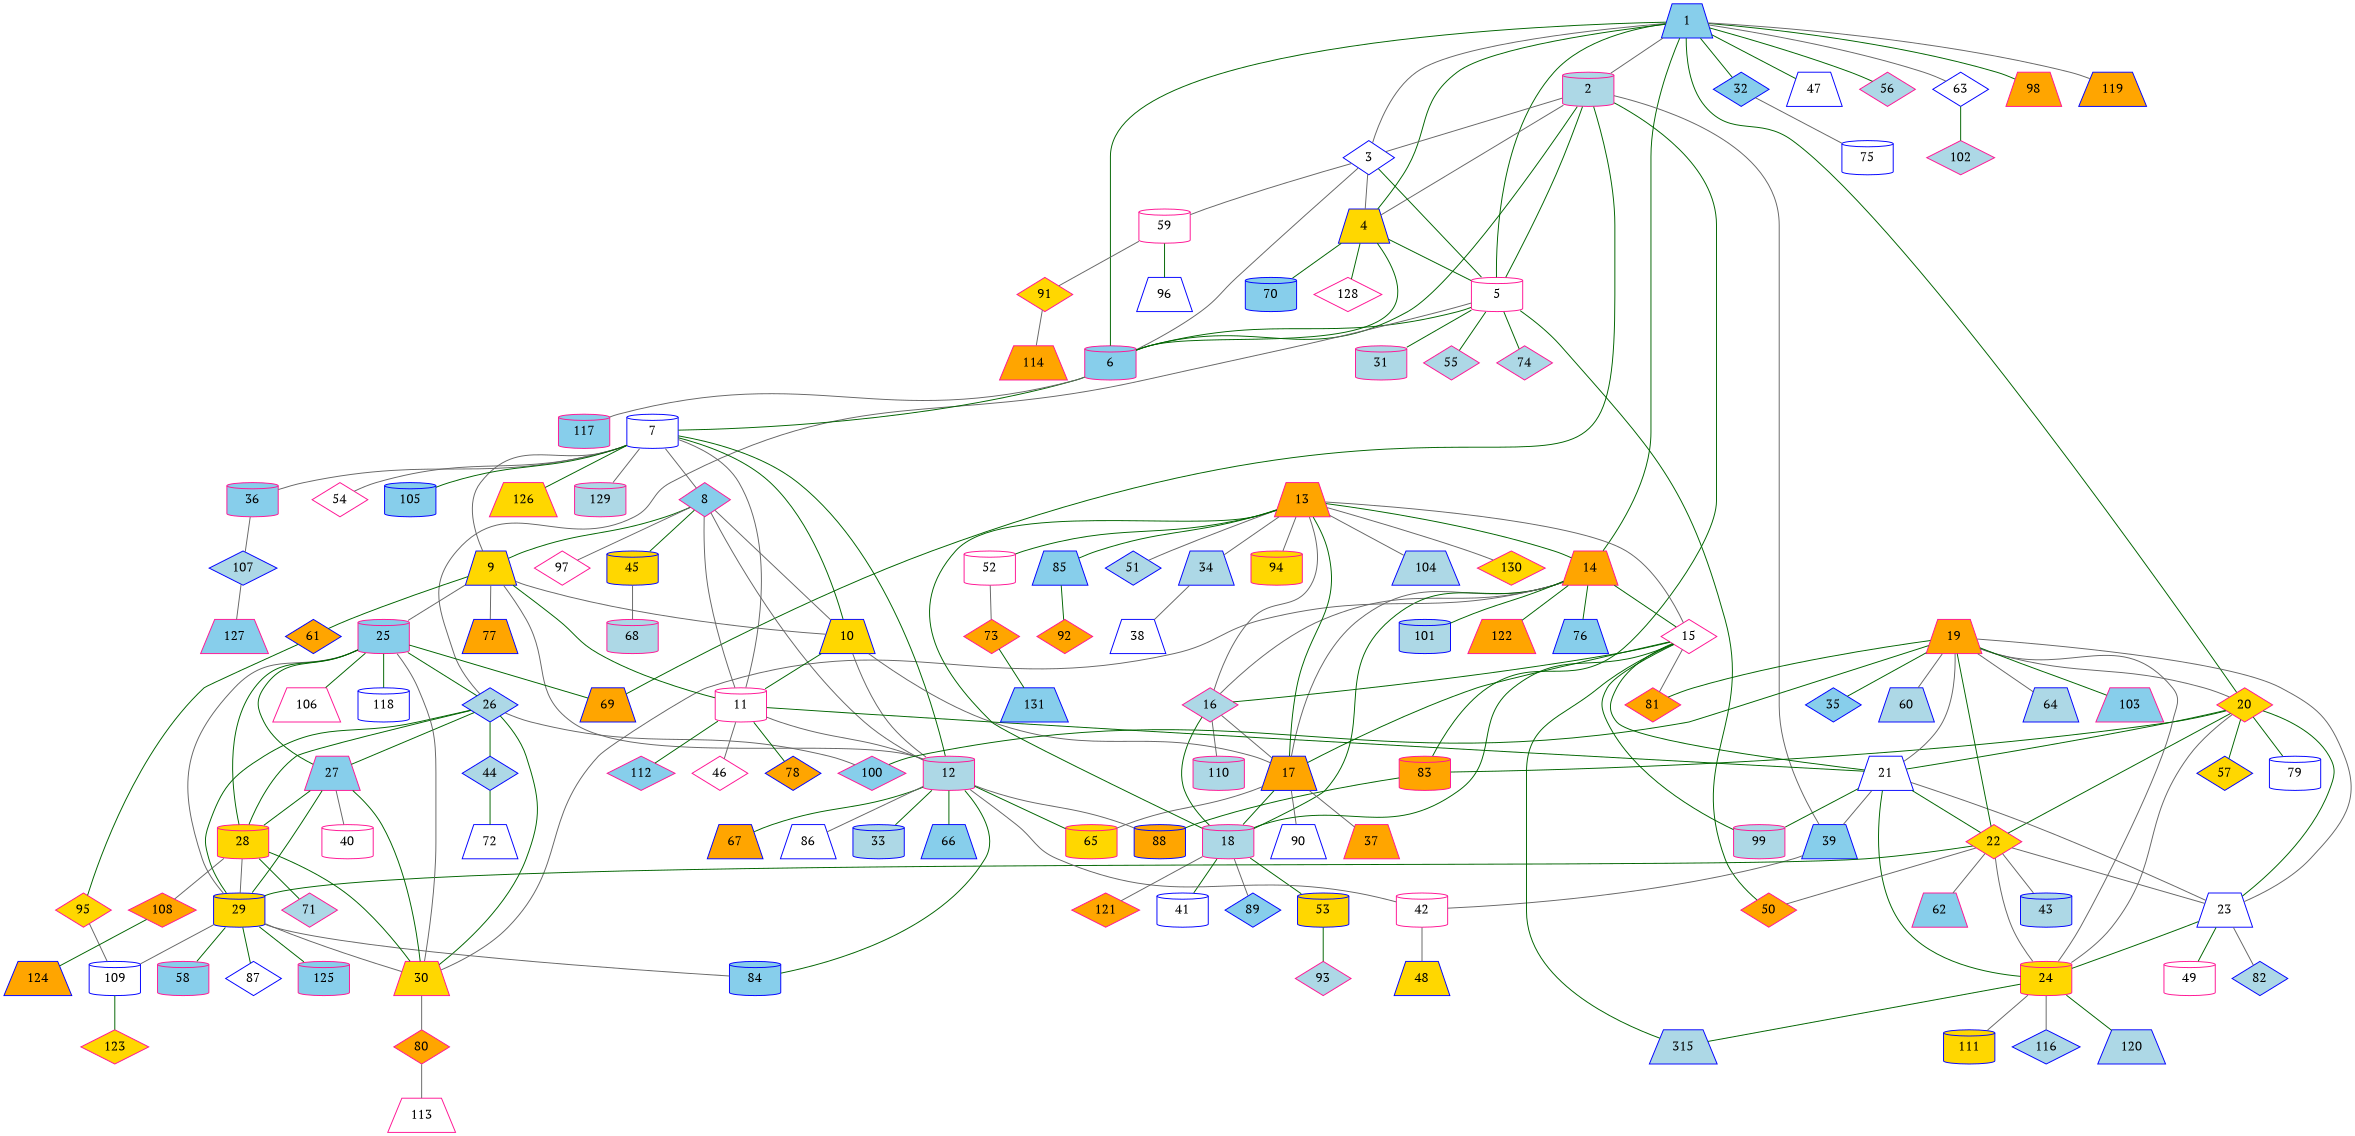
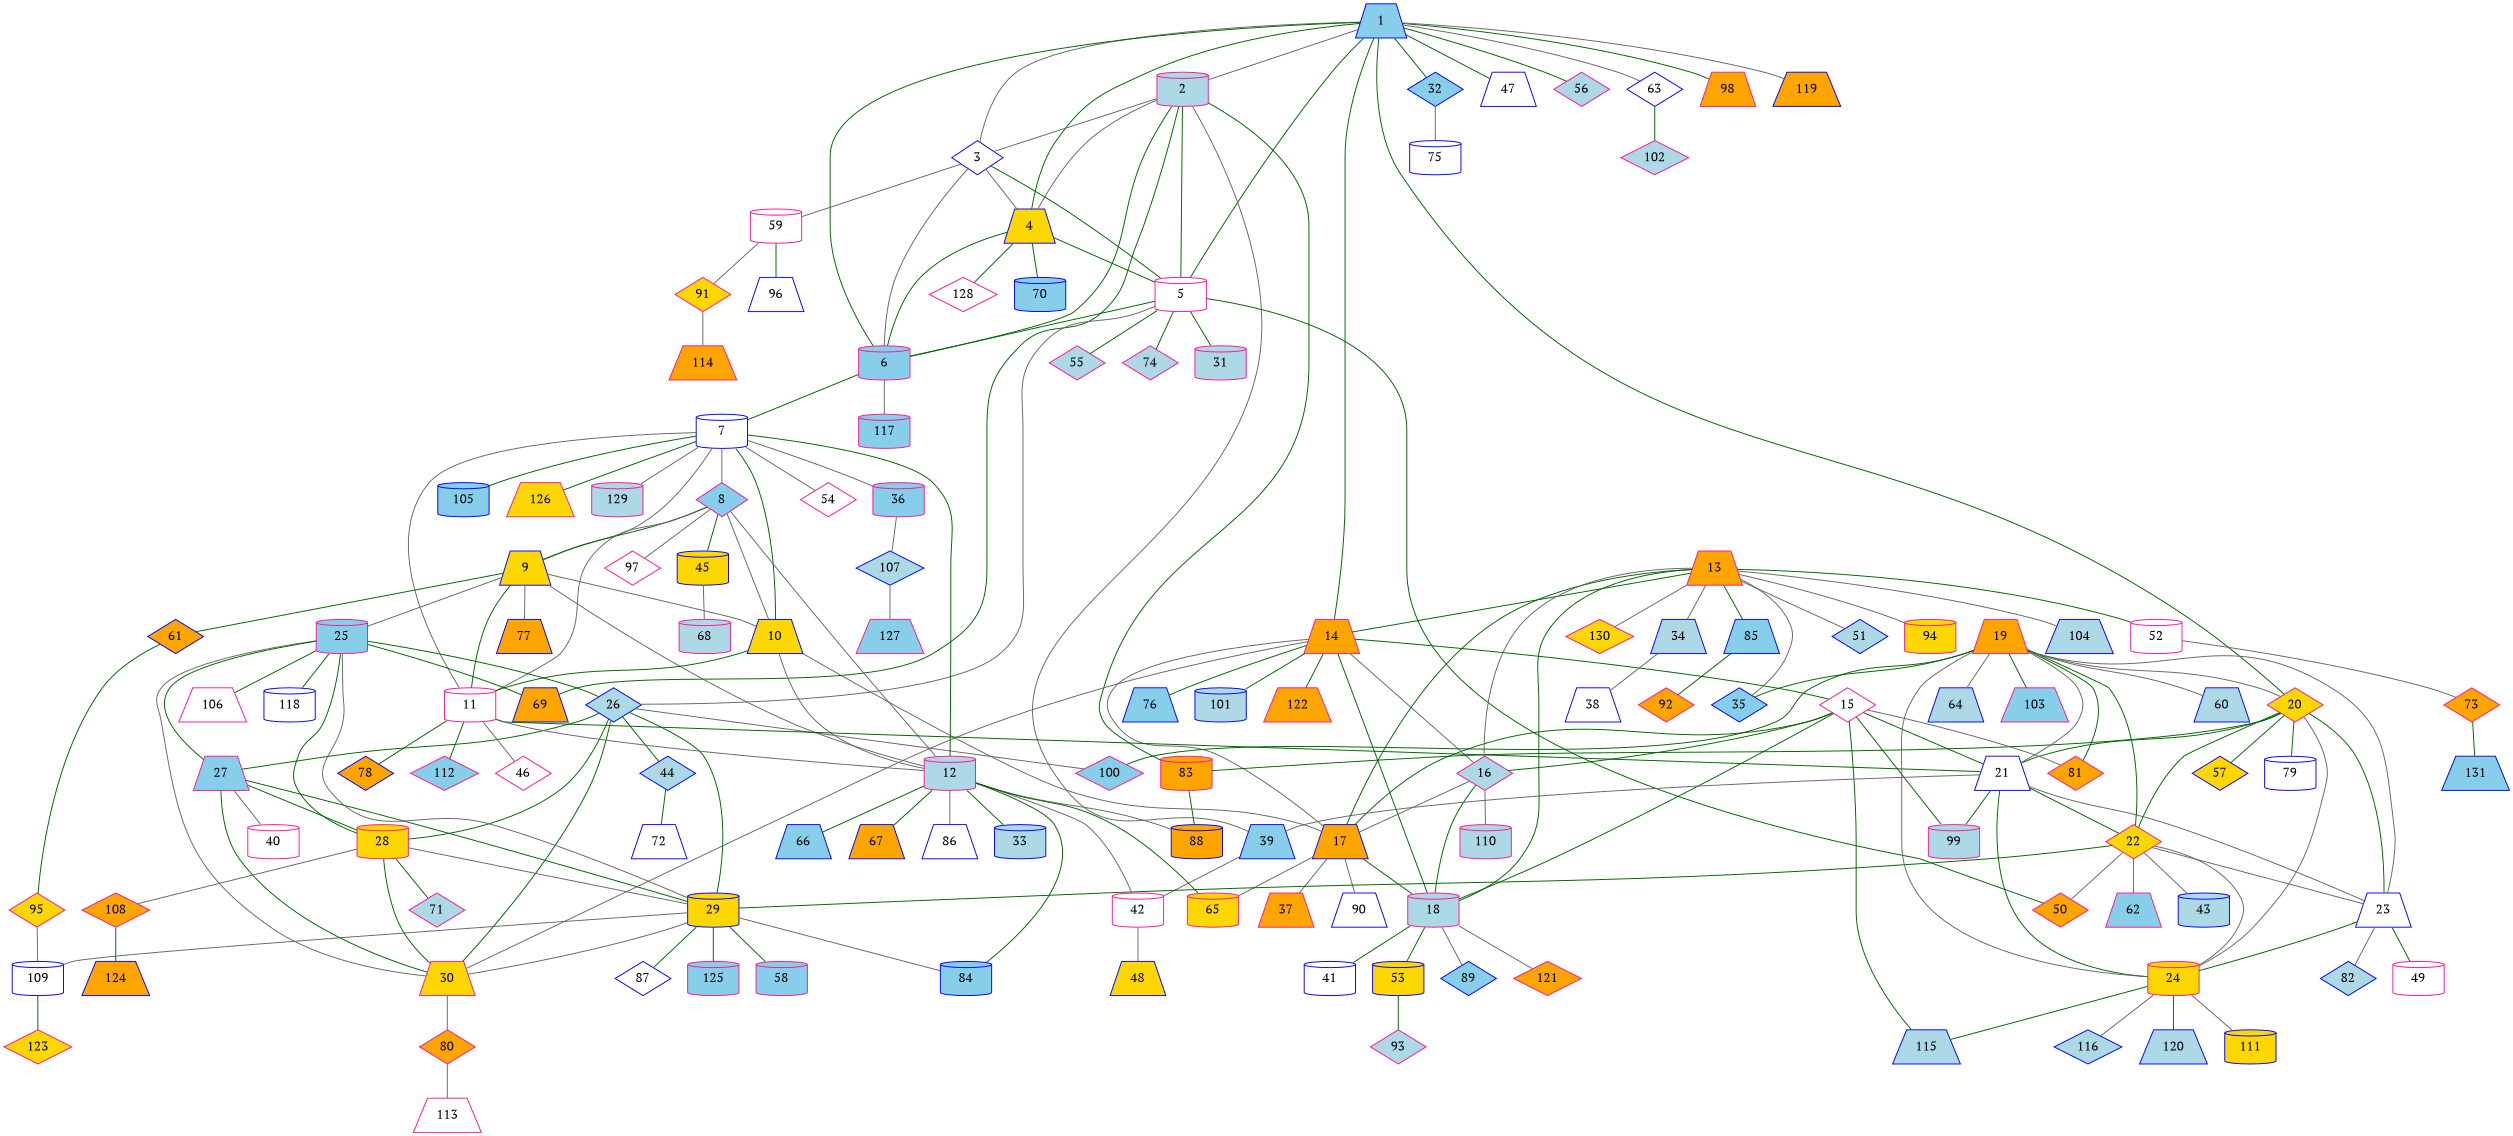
edge "13" -- "15": now "13" -- "35"
node "315": label "315" -> "115"
